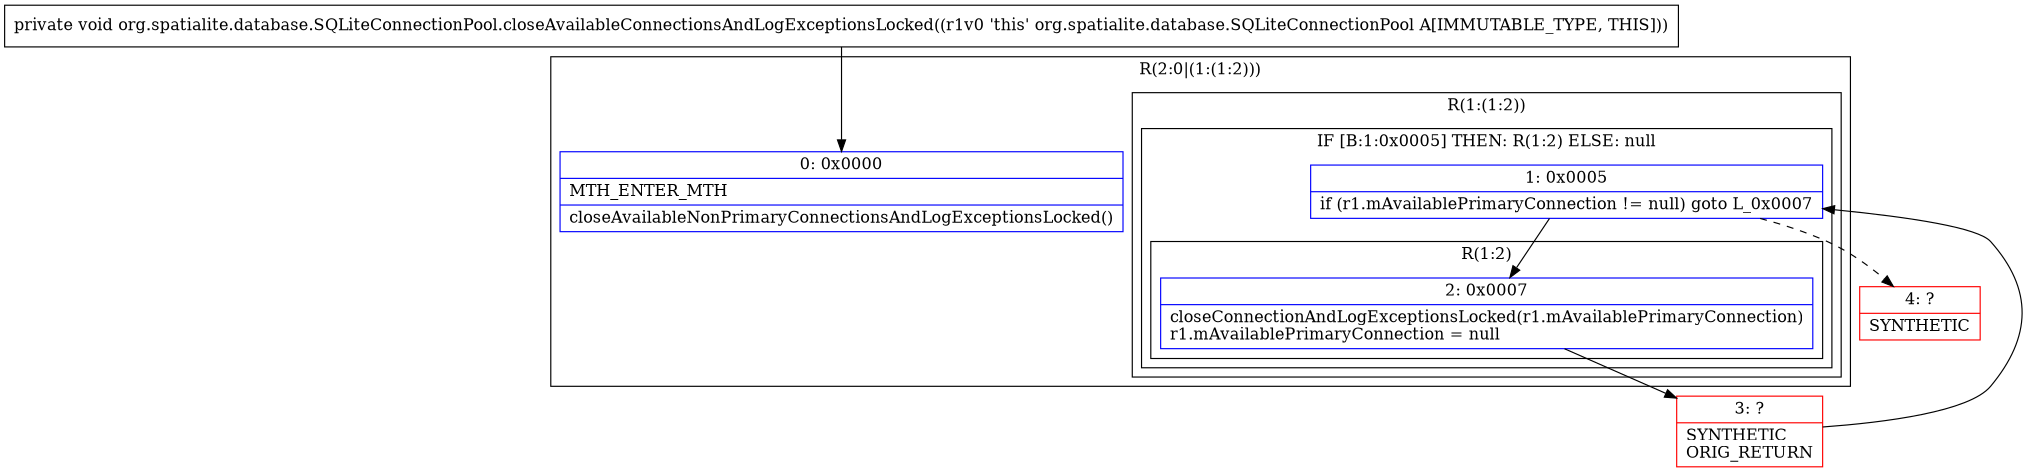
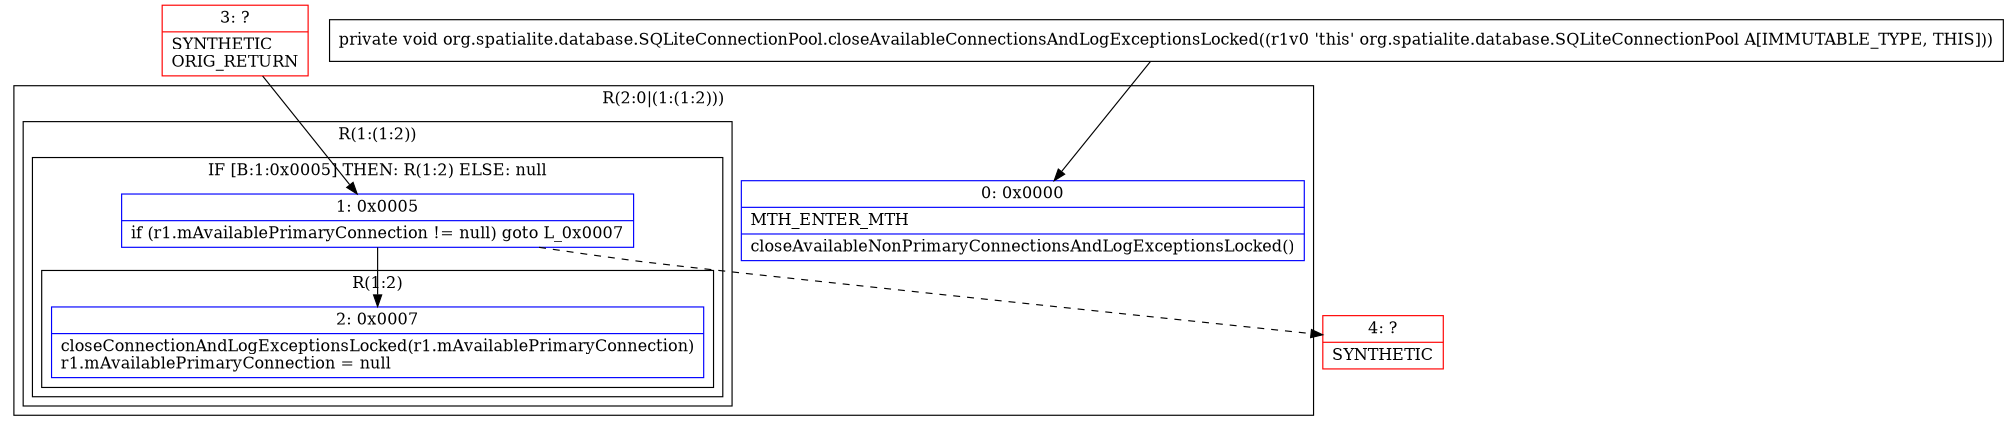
edge "2: 0x0007" -> "3: ?": removed
